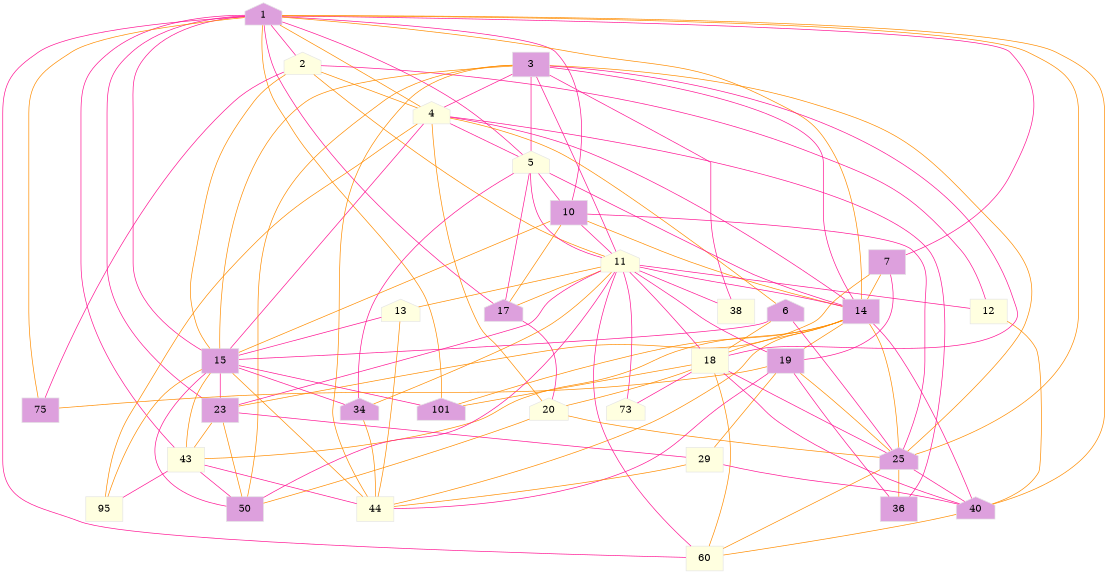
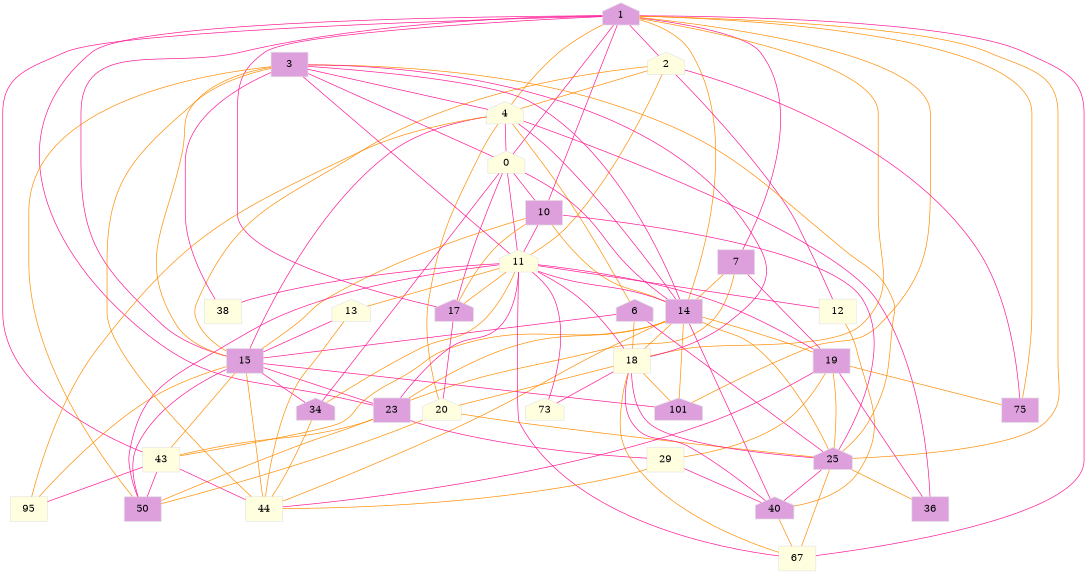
edge "1" -- "40": now "1" -- "18"
node "5": label "5" -> "0"
edge "14" -- "23": added
node "60": label "60" -> "67"
